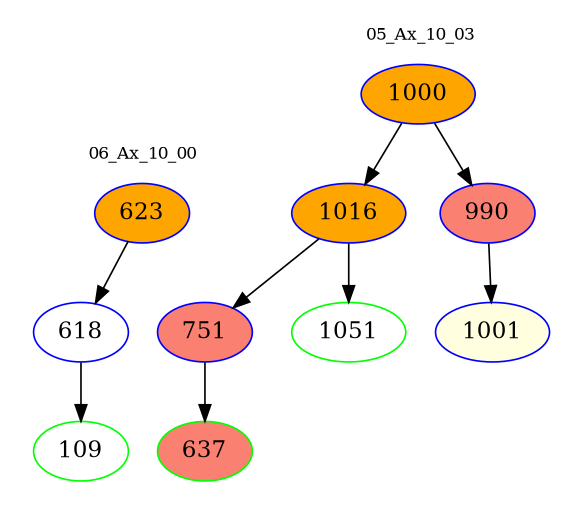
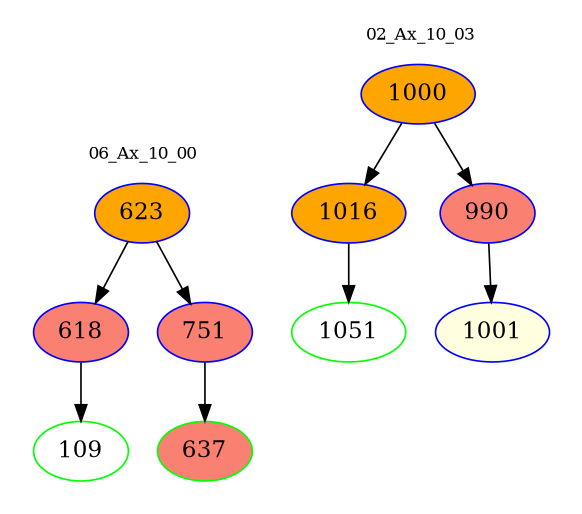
cluster "05_Ax_10_03": label "05_Ax_10_03" -> "02_Ax_10_03"
edge "1016" -> "751": now "623" -> "751"
node "618": fillcolor white -> salmon
